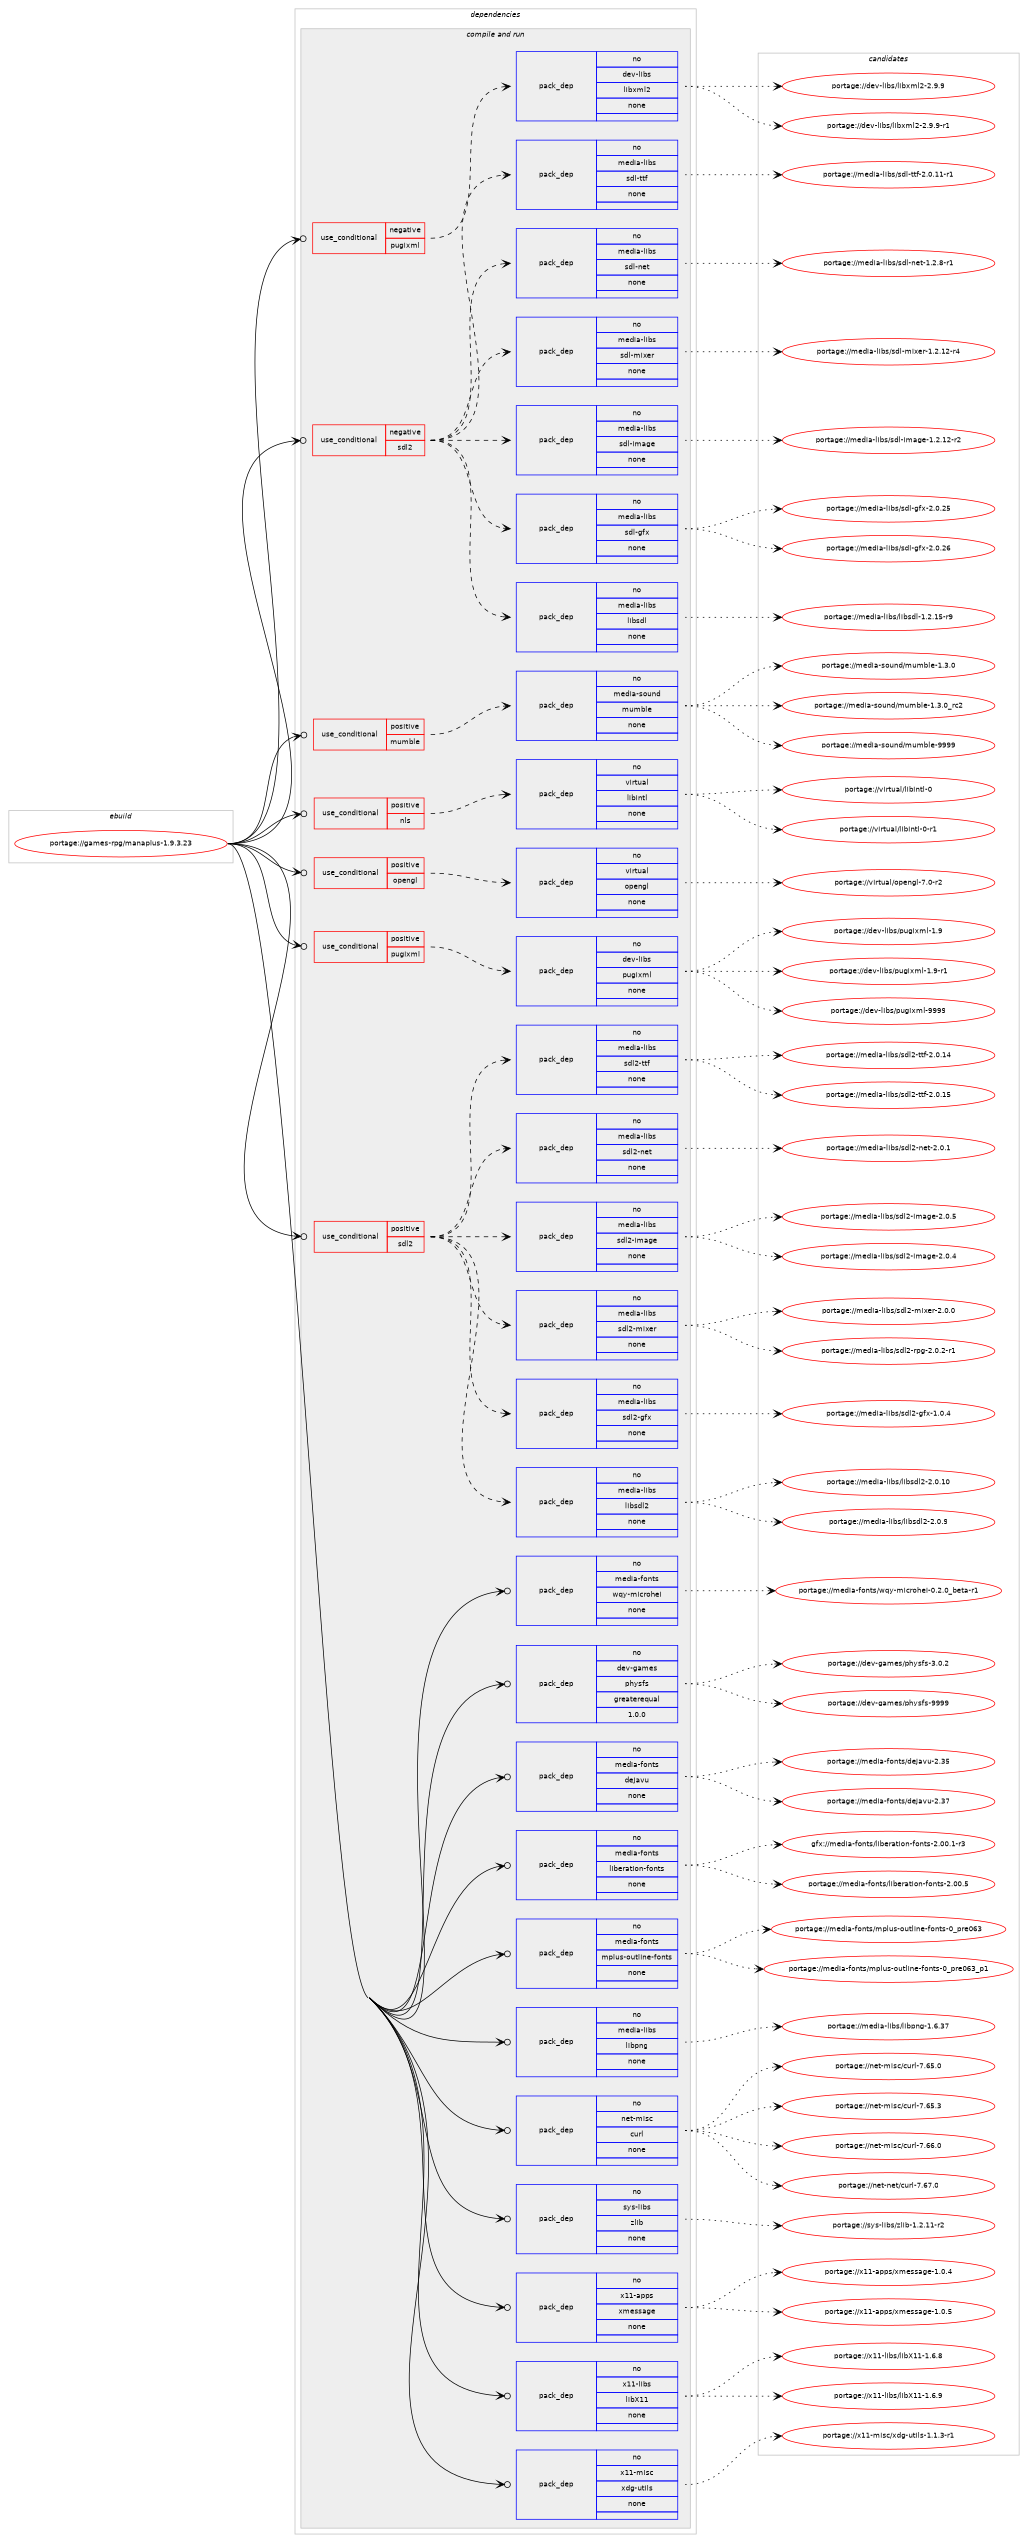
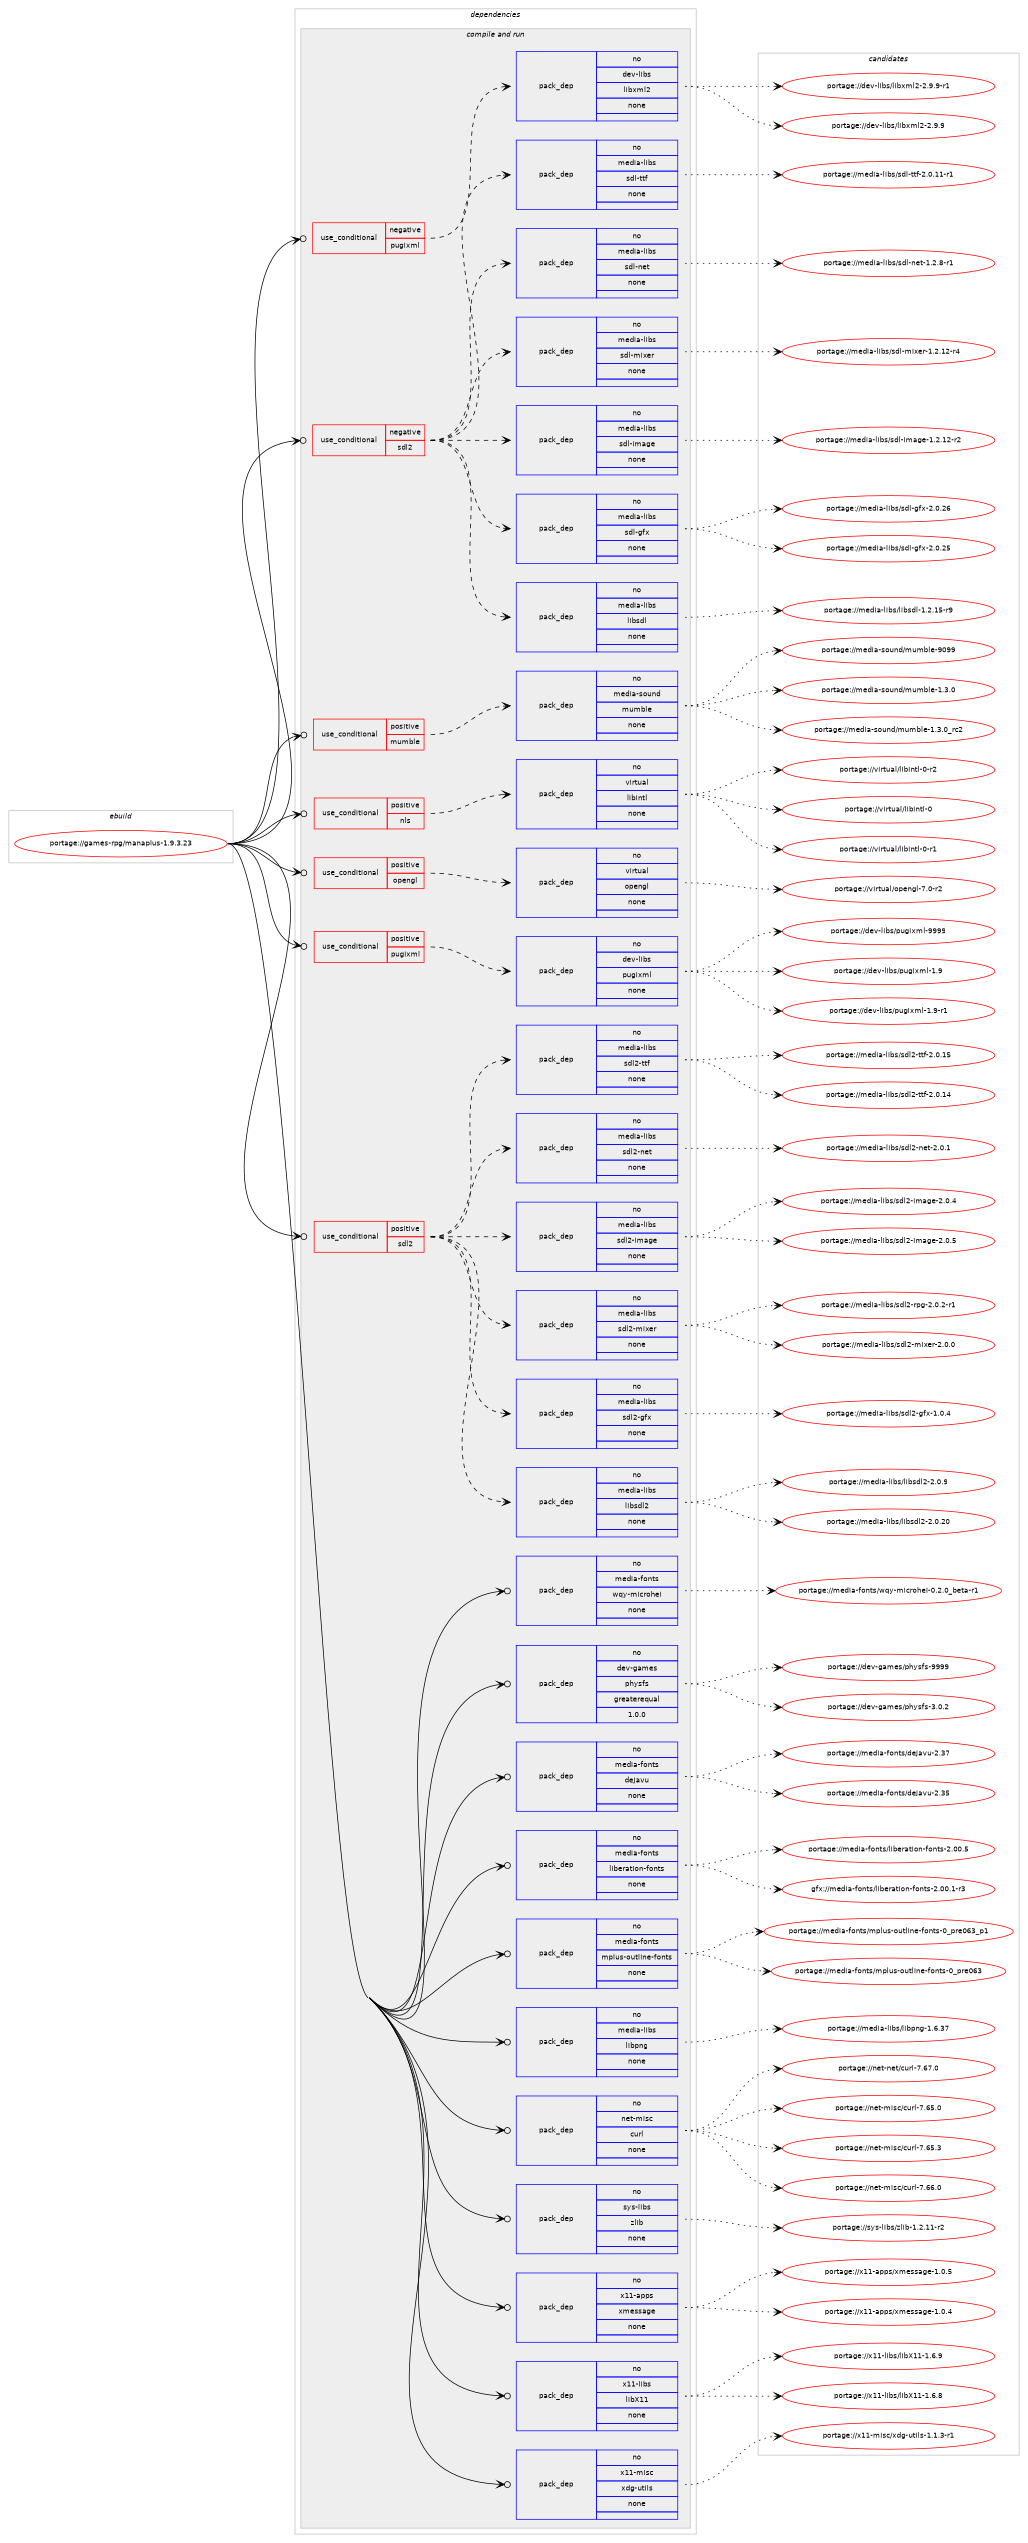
node "portage://media-sound/mumble-9999": label "portage://media-sound/mumble-9999" -> "portage://media-sound/mumble-9099"
node "portage://virtual/libintl-0-r2": added
node "portage://media-libs/libsdl2-2.0.10": label "portage://media-libs/libsdl2-2.0.10" -> "portage://media-libs/libsdl2-2.0.20"
